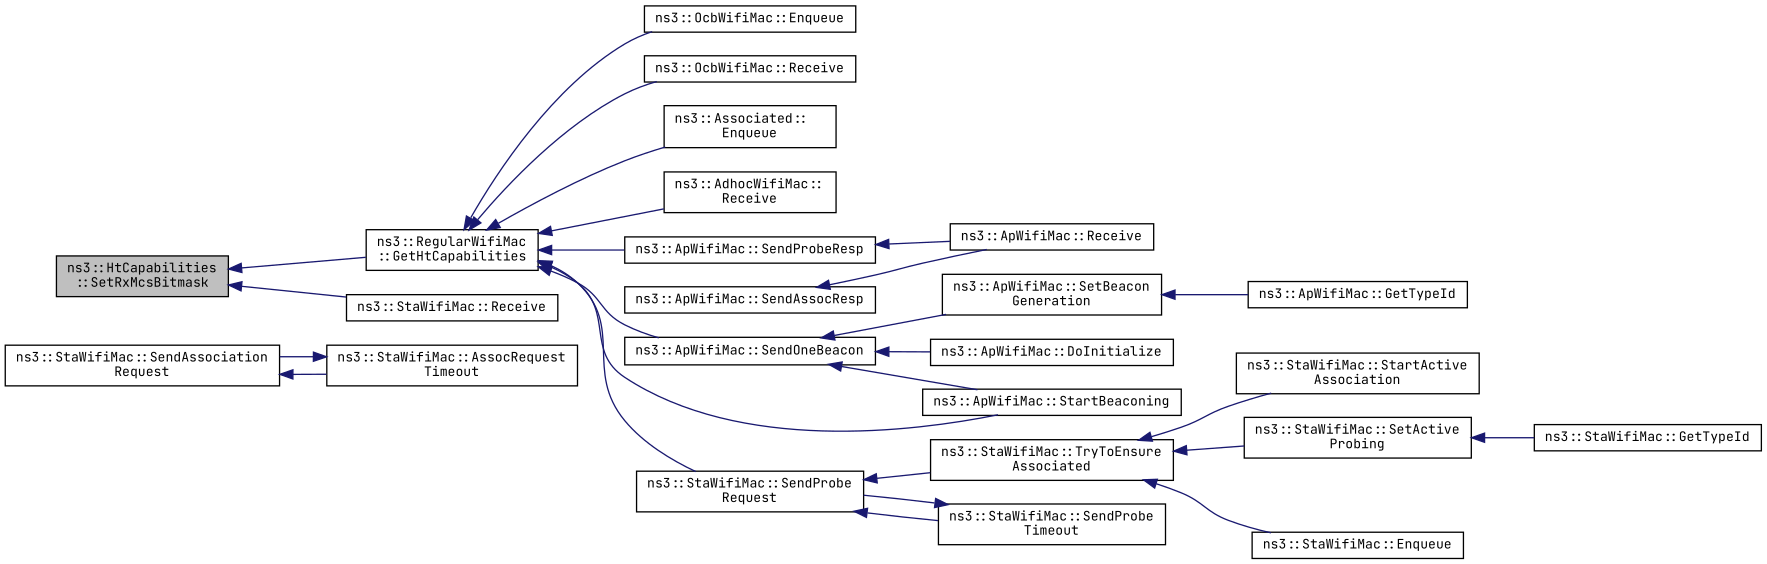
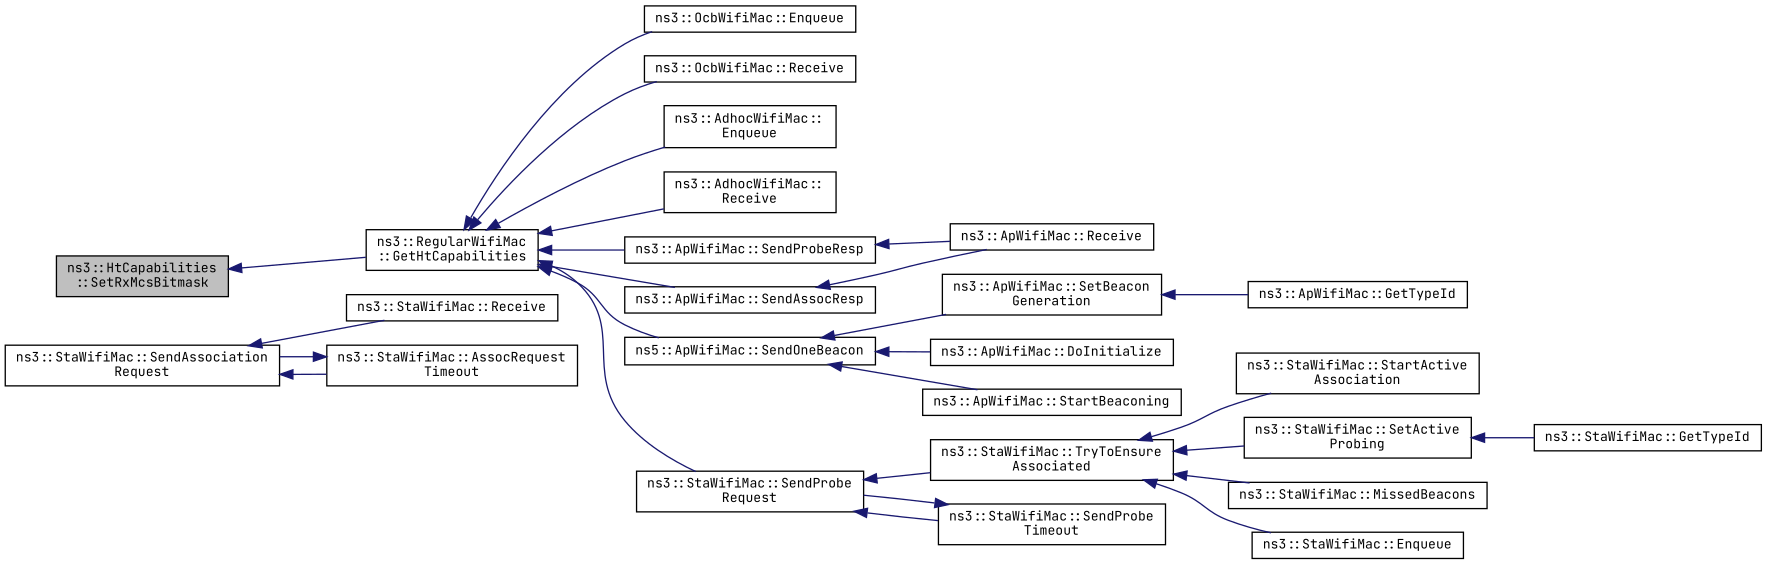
node "ns3::Associated:: Enqueue": label "ns3::Associated:: Enqueue" -> "ns3::AdhocWifiMac:: Enqueue"
edge "ns3::StaWifiMac::Receive" -> "ns3::HtCapabilities ::SetRxMcsBitmask": now "ns3::StaWifiMac::Receive" -> "ns3::StaWifiMac::SendAssociation Request"
node "ns3::ApWifiMac::SendOneBeacon": label "ns3::ApWifiMac::SendOneBeacon" -> "ns5::ApWifiMac::SendOneBeacon"
edge "ns3::ApWifiMac::StartBeaconing" -> "ns3::RegularWifiMac ::GetHtCapabilities": now "ns3::ApWifiMac::SendAssocResp" -> "ns3::RegularWifiMac ::GetHtCapabilities"
node "ns3::StaWifiMac::MissedBeacons": added
